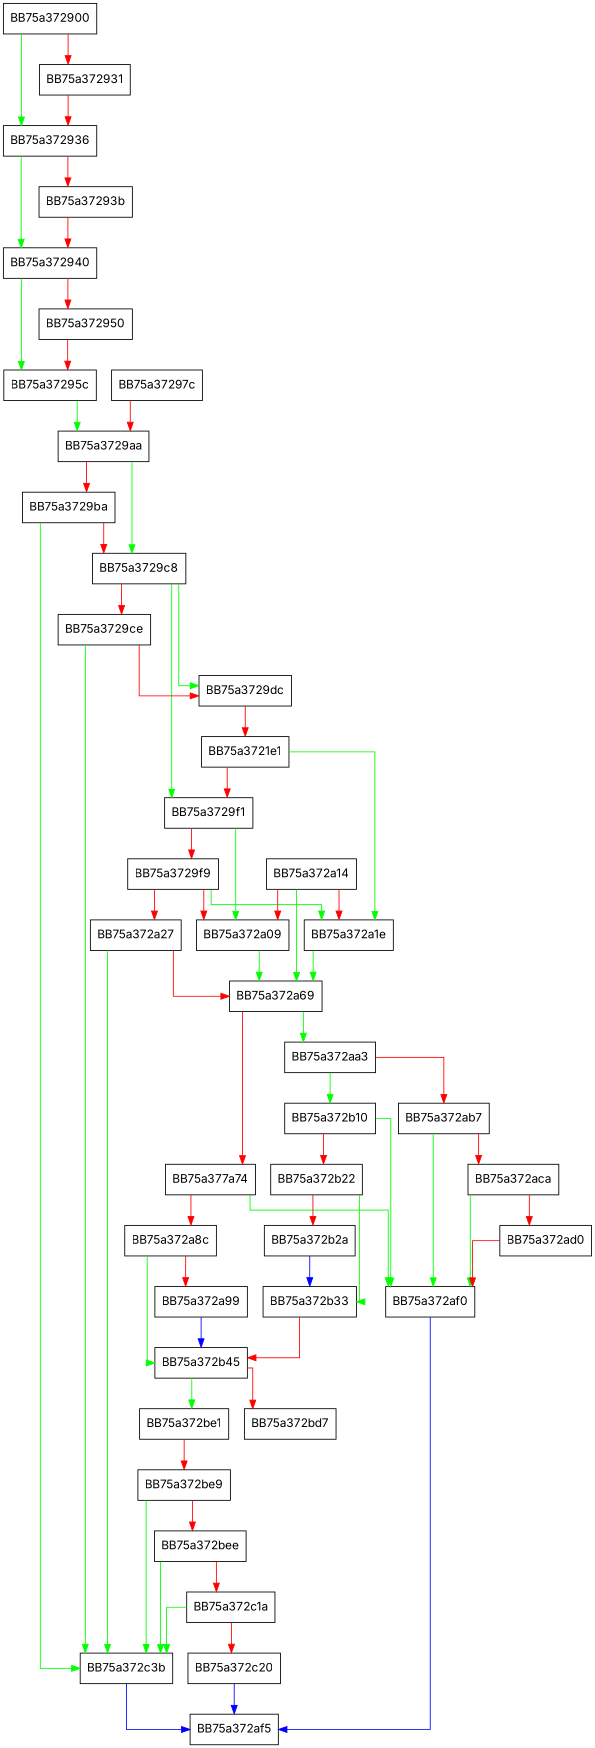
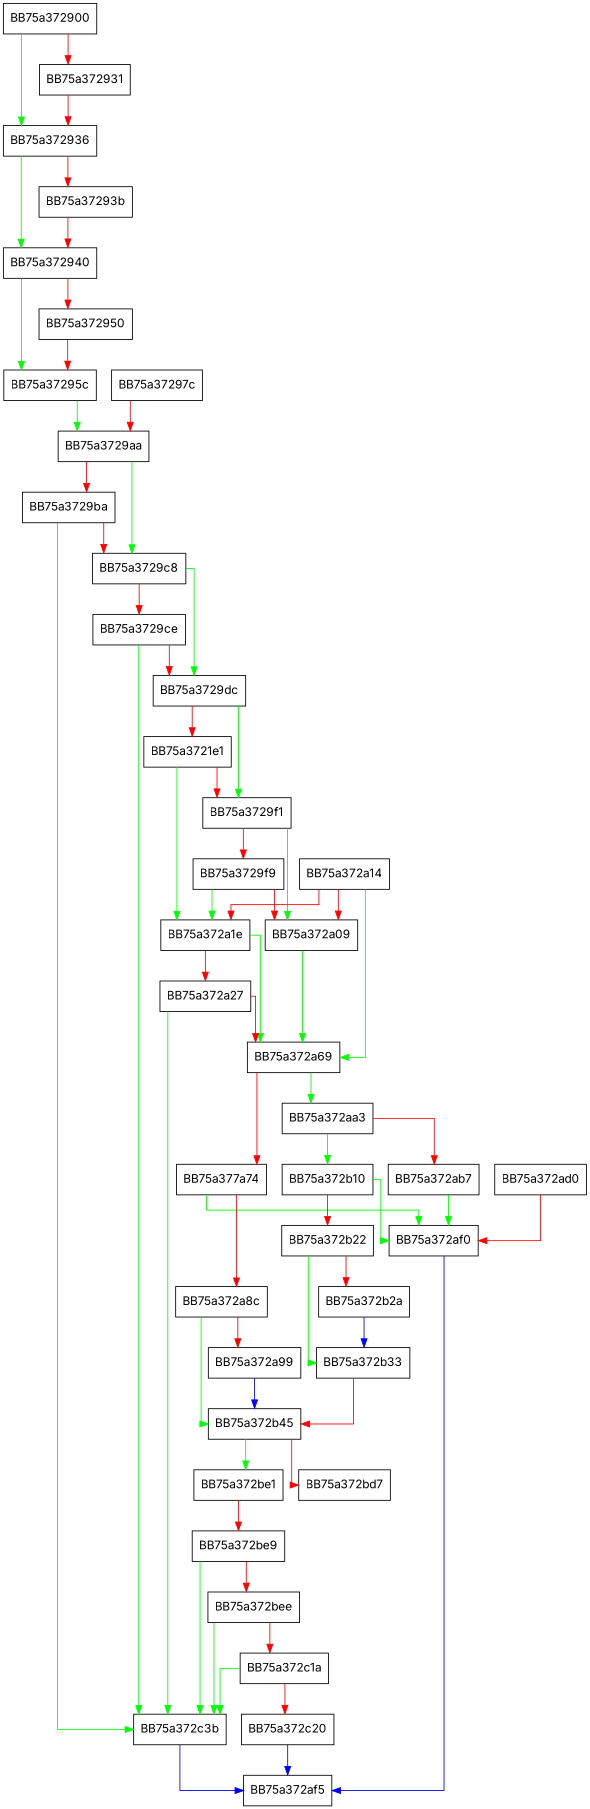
edge "BB75a3729c8" -> "BB75a3729f1": now "BB75a3729dc" -> "BB75a3729f1"
edge "BB75a3729f9" -> "BB75a372a27": now "BB75a372a1e" -> "BB75a372a27"
node "BB75a372aca": removed
